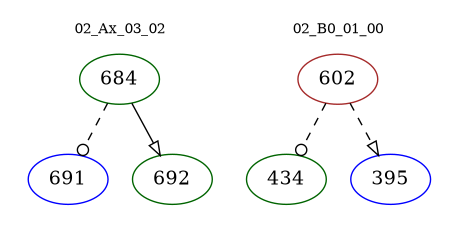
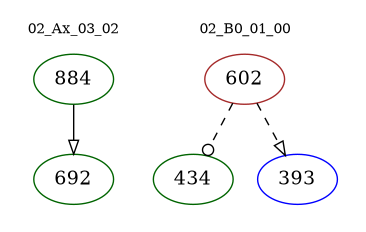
node "684": label "684" -> "884"
node "691": removed
node "395": label "395" -> "393"
